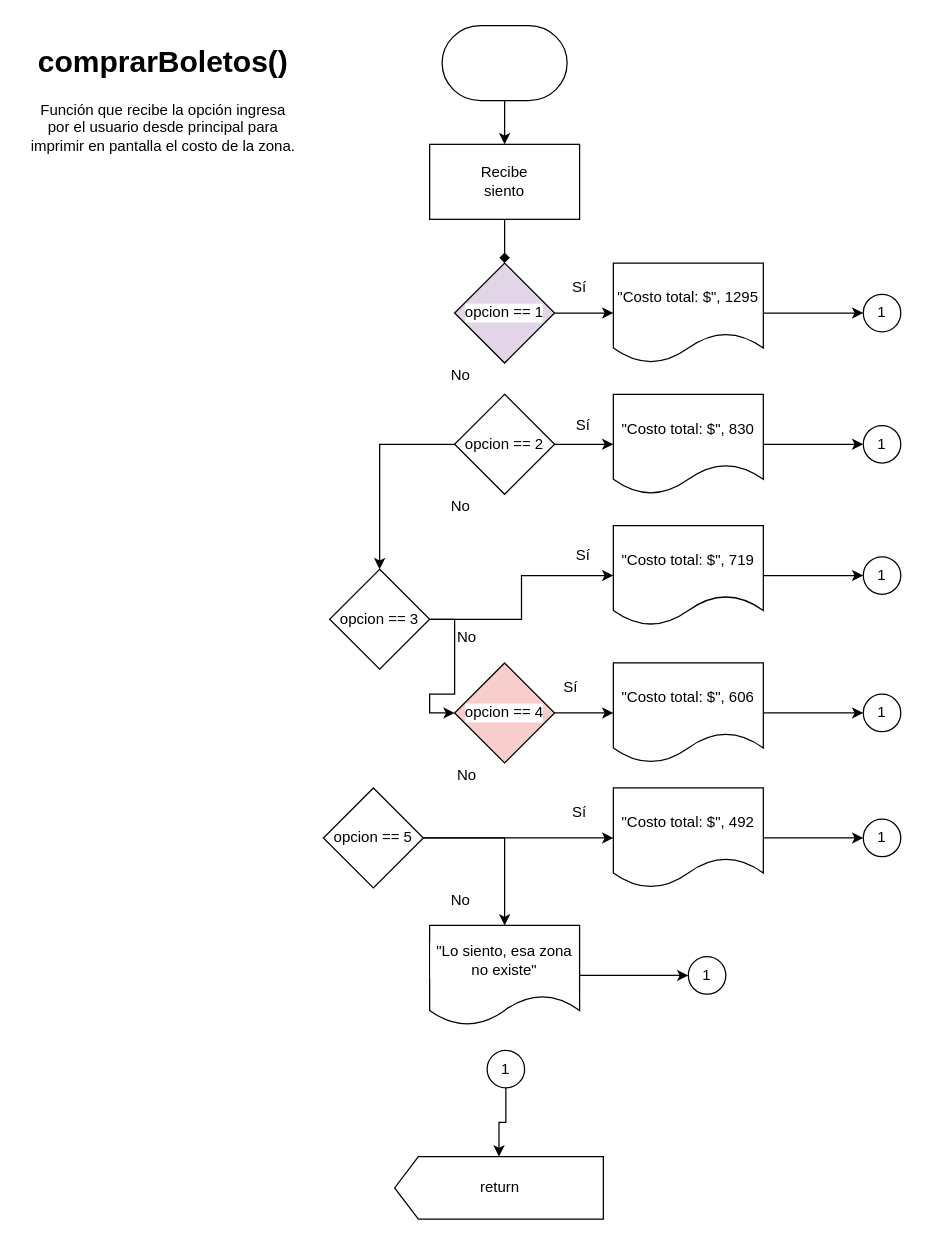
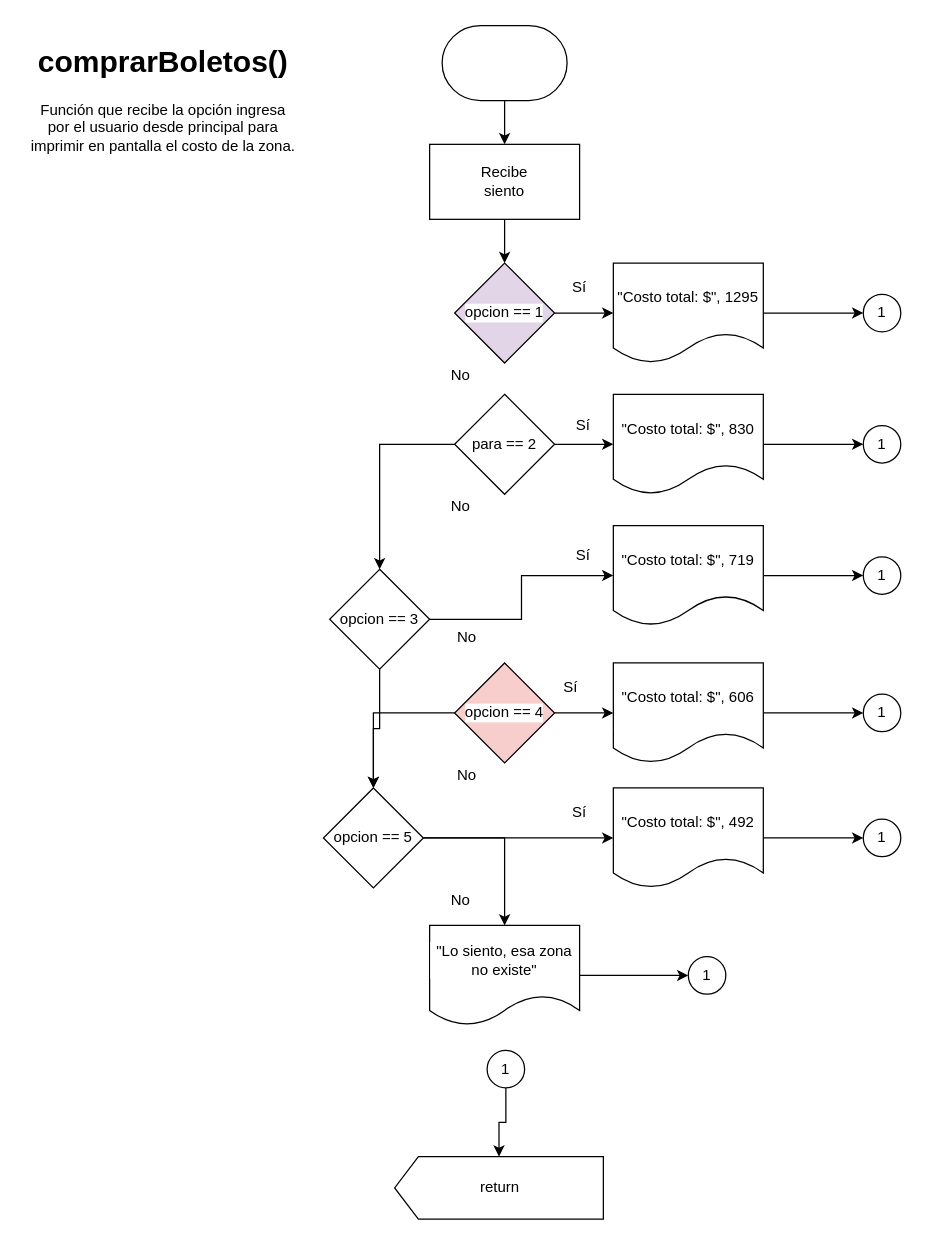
edge "Recibe siento" -> "opcion == 1": arrowhead diamond -> classic
node "opcion == 2": label "opcion == 2" -> "para == 2"
edge "opcion == 3" -> "opcion == 4": now "opcion == 3" -> "opcion == 5"
edge "opcion == 4" -> "opcion == 5": added
